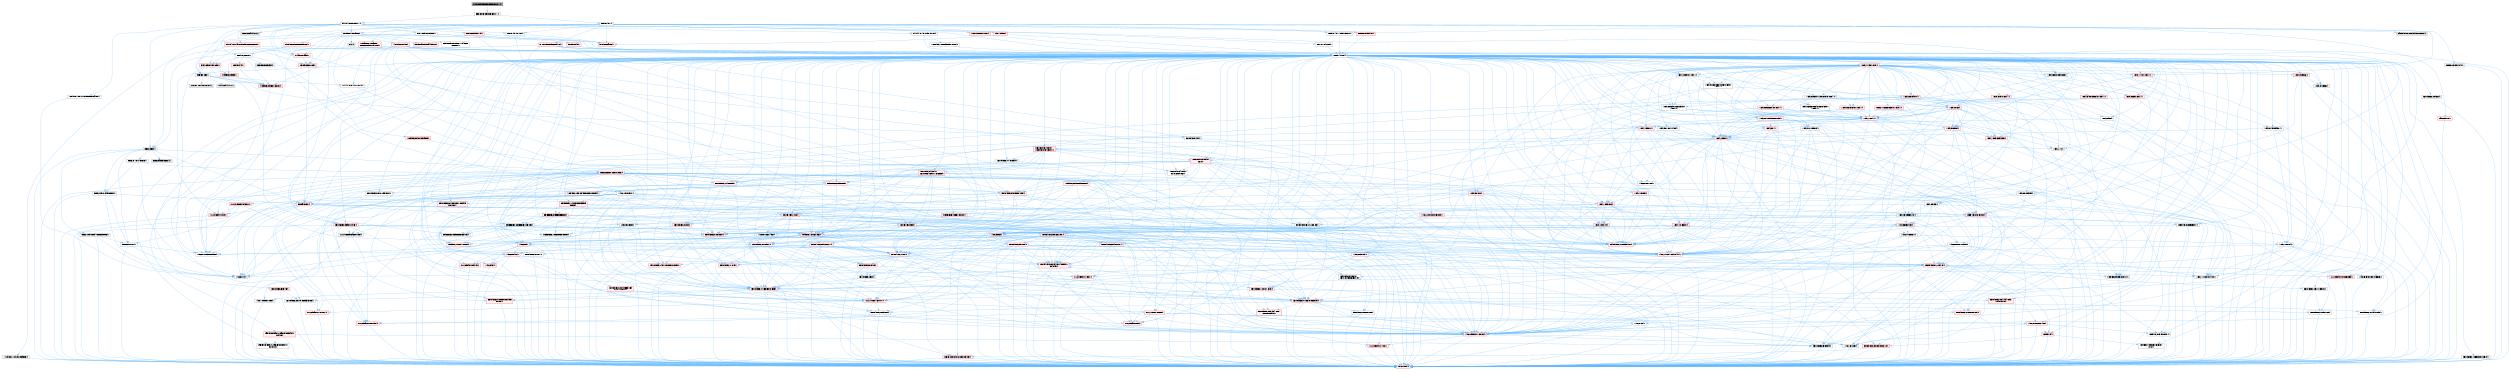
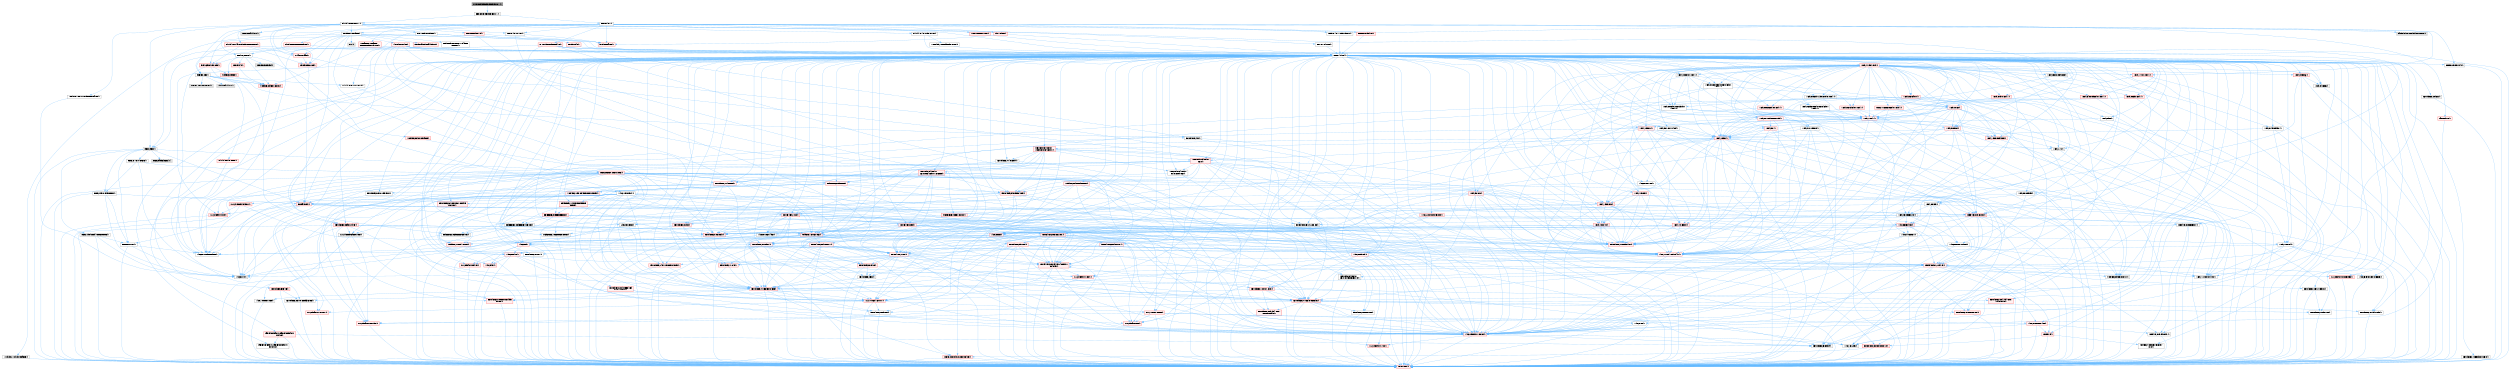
edge "CoreMinimal.h" -> "Math/MirrorMatrix.h": now "CoreMinimal.h" -> "StereoRenderUtils.h"
edge "Math/QuatRotationTranslation Matrix.h" -> "Math/Transform.h": now "Math/QuatRotationTranslation Matrix.h" -> "Math/Quat.h"
node "PrimitiveDirtyState.h": added
